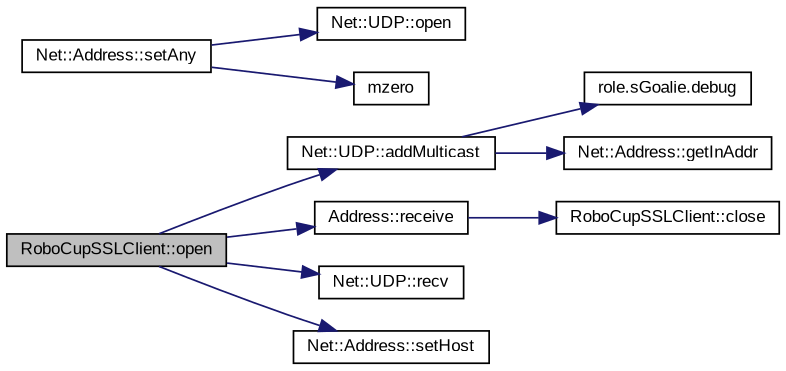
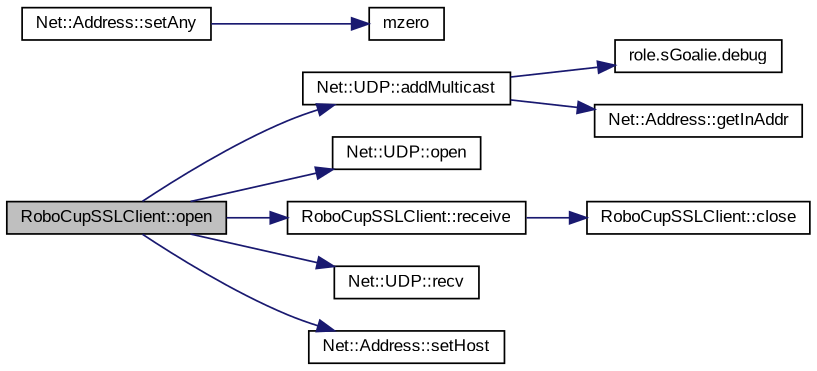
edge "Net::Address::setAny" -> "Net::UDP::open": now "RoboCupSSLClient::open" -> "Net::UDP::open"
node "Address::receive": label "Address::receive" -> "RoboCupSSLClient::receive"
